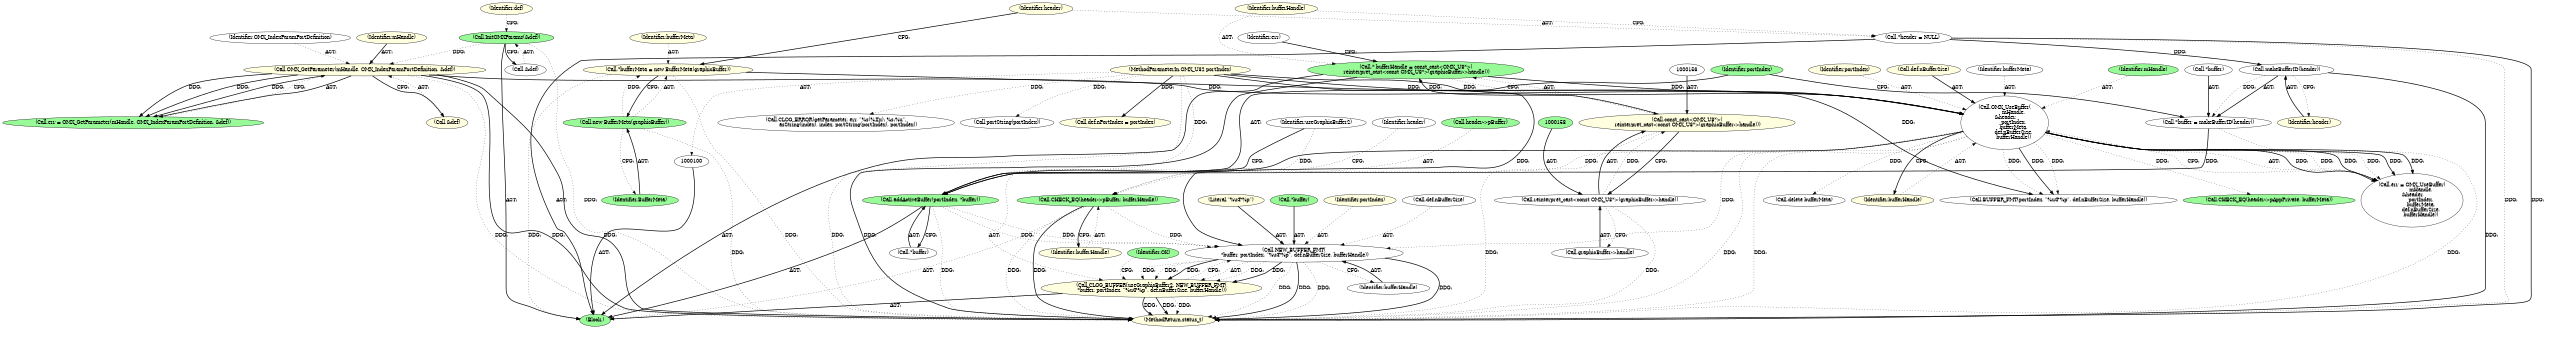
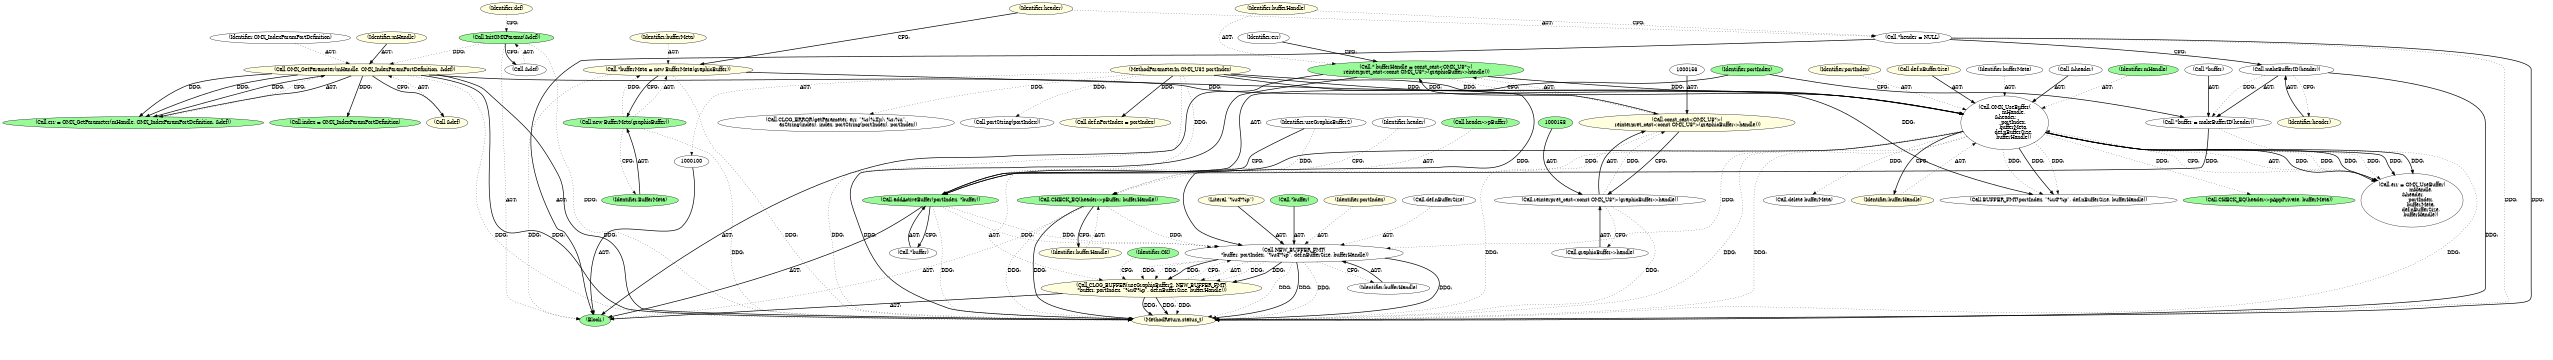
edge "(Call,*header = NULL)" -> "(Call,makeBufferID(header))": label "DDG: " -> "CFG: "
node "(Call,&header)": added
node "(Call,index = OMX_IndexParamPortDefinition)": added
edge "(Call,InitOMXParams(&def))" -> "(Block,)": style bold -> dotted
